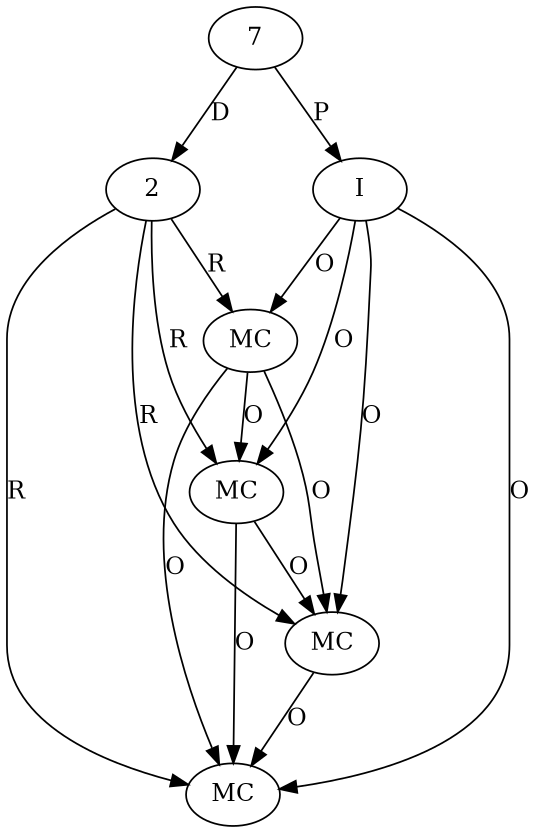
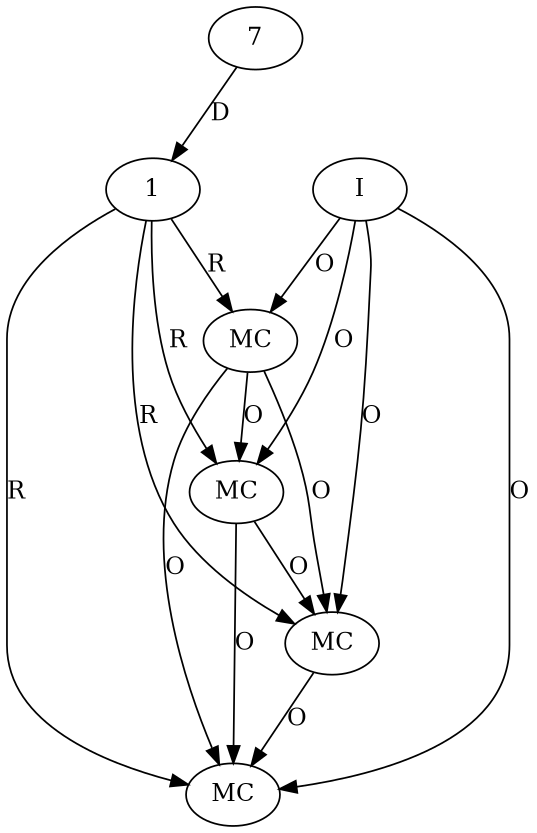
edge "7" -> "I": removed, label "P"
node "2": label "2" -> "1"
